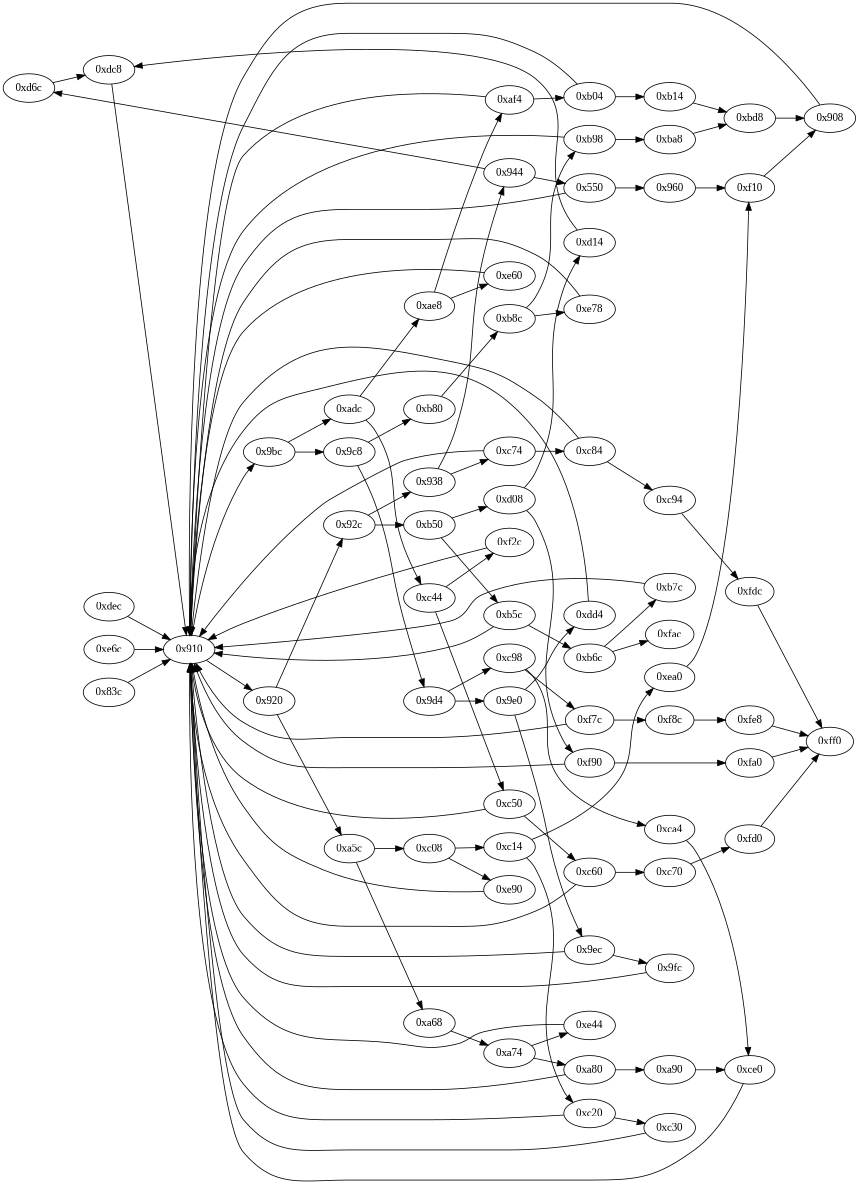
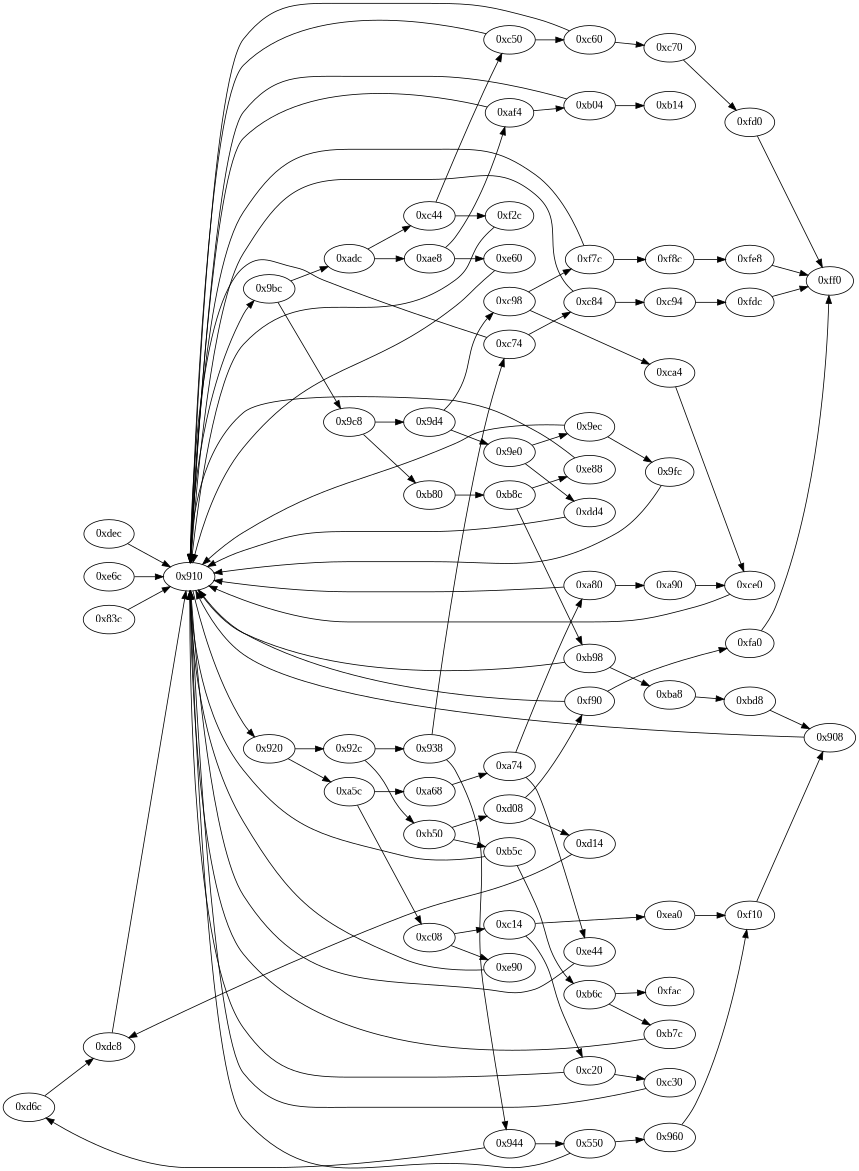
edge "0xb14" -> "0xbd8": removed
node "0xe78": label "0xe78" -> "0xe88"
